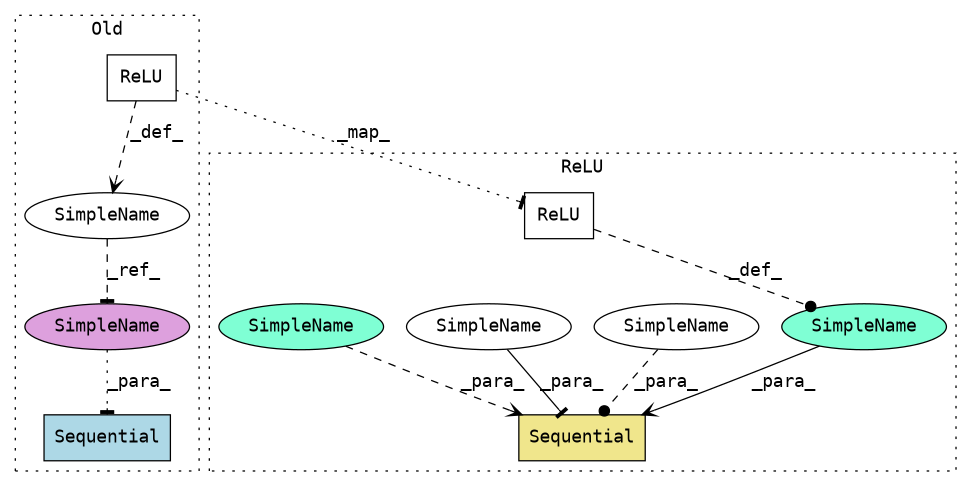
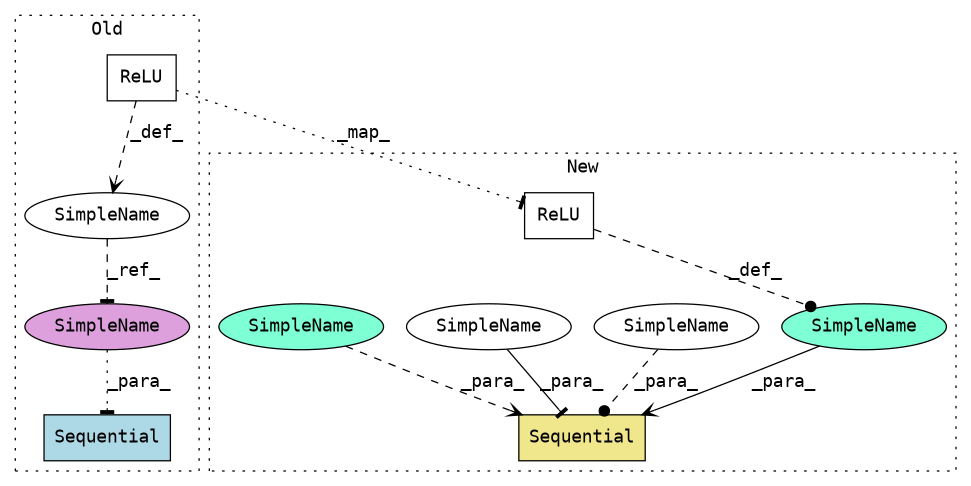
cluster "ReLU": label "ReLU" -> "New"
